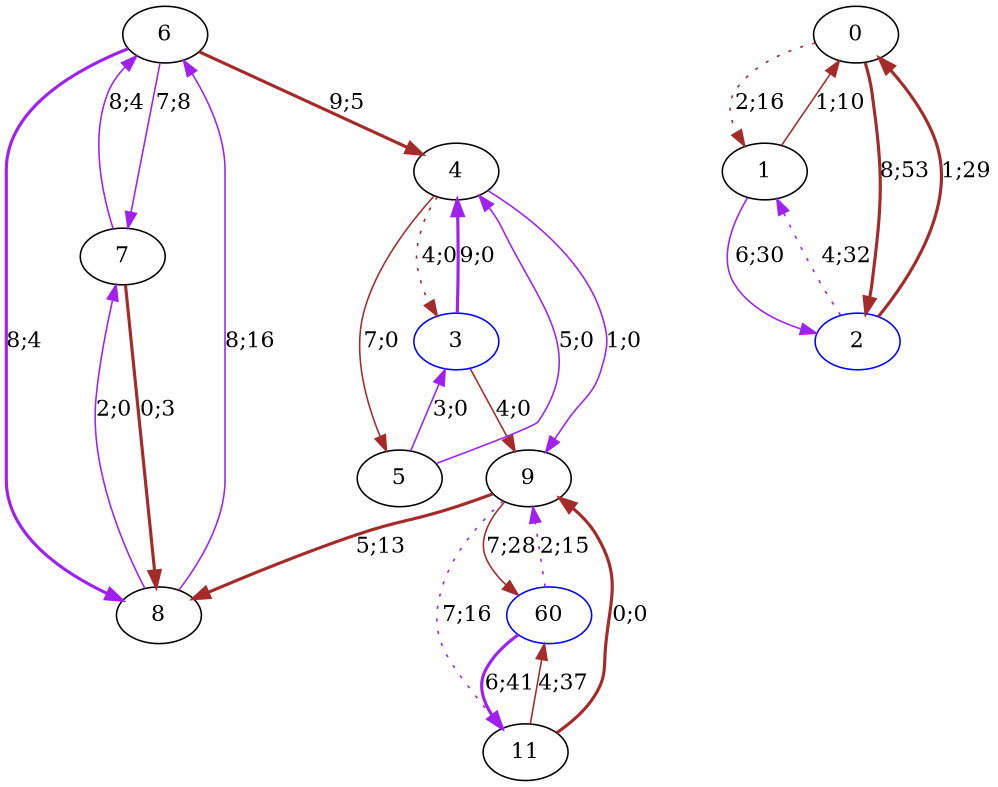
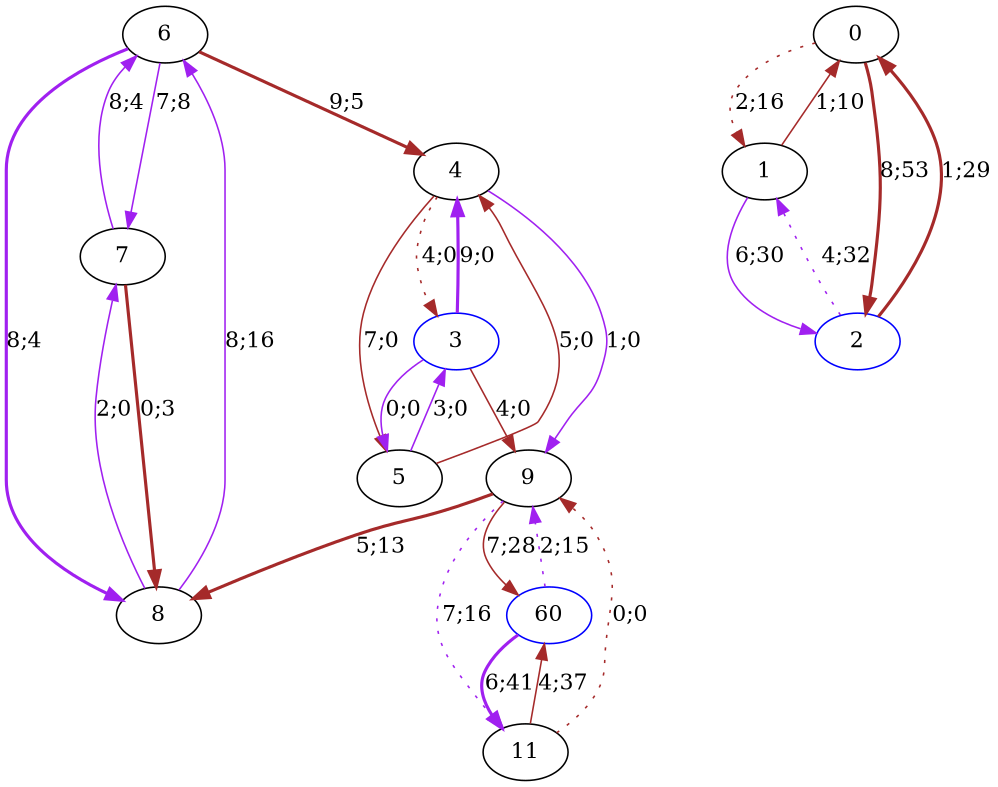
edge "5" -> "4": color purple -> brown
edge "3" -> "5": added, label "0;0"
edge "11" -> "9": style bold -> dotted
